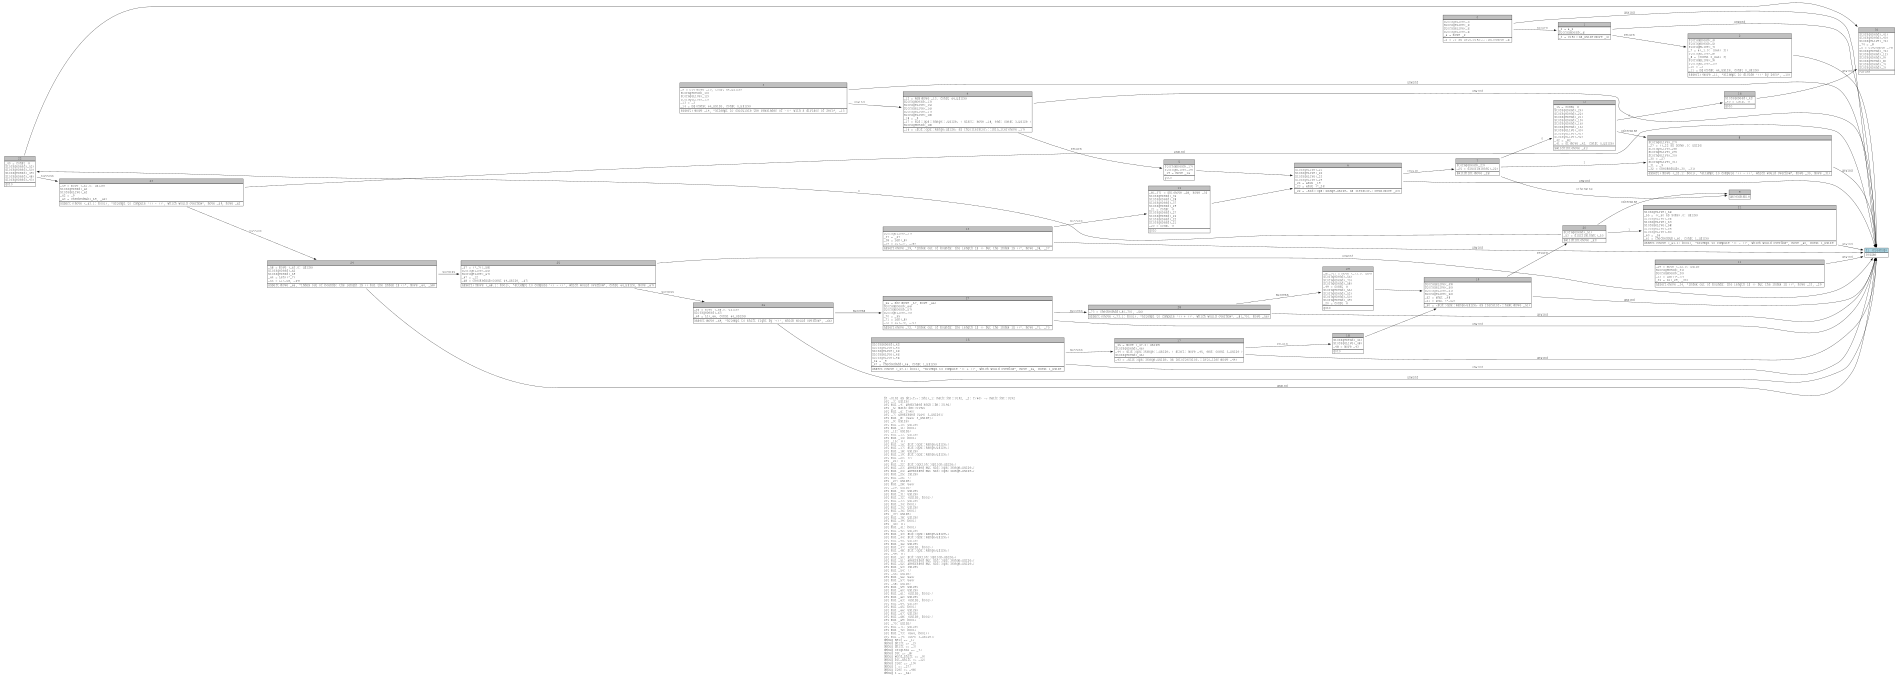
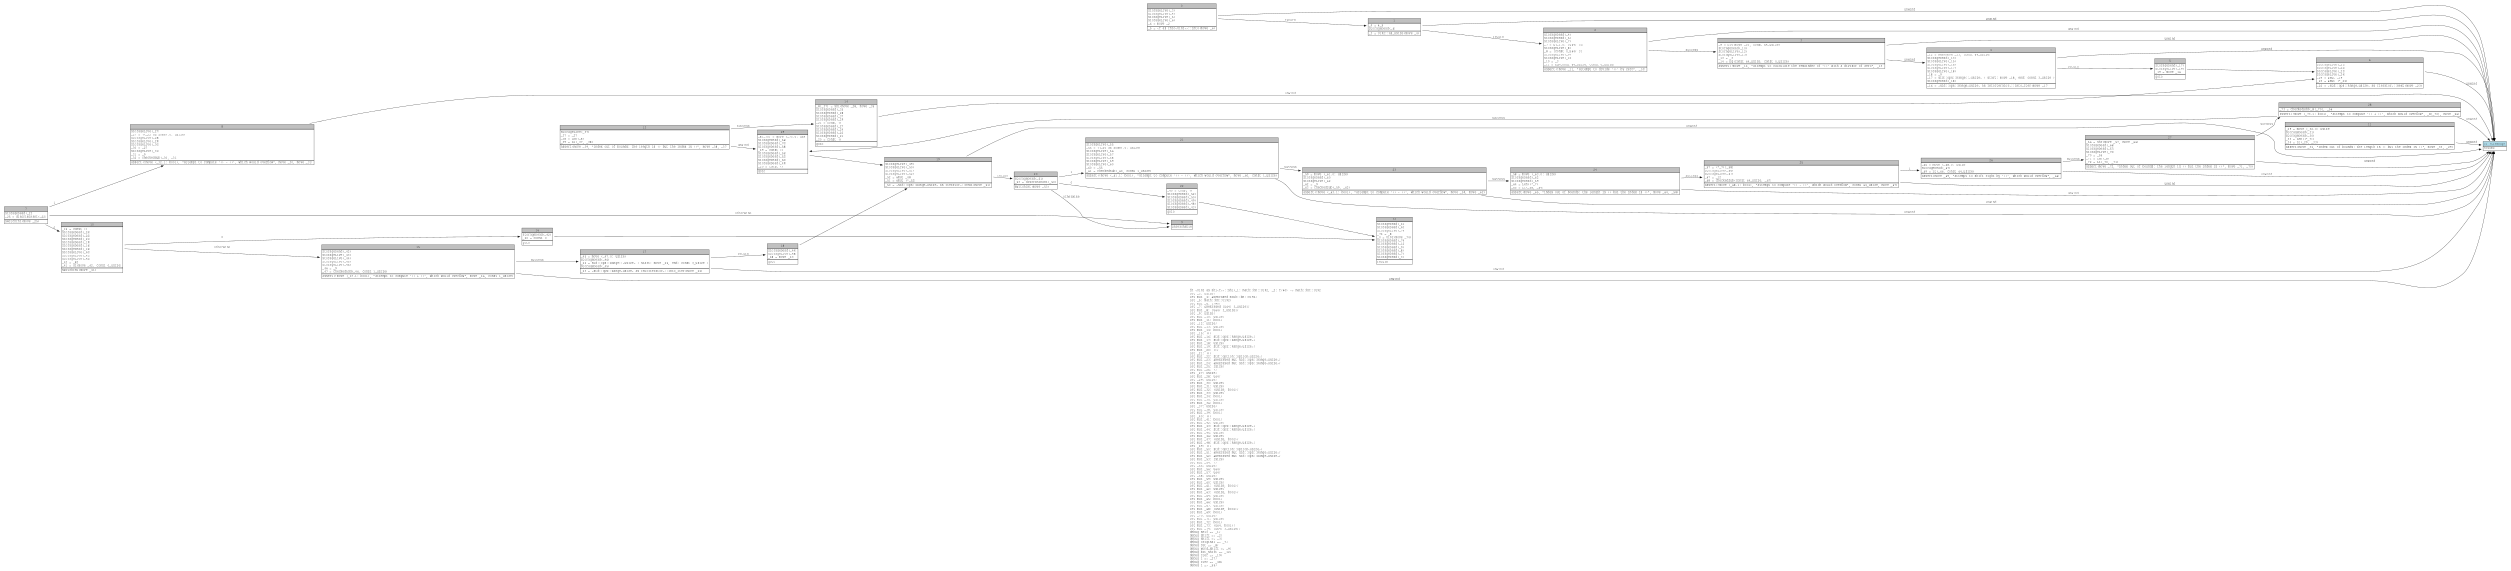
edge "2" -> "3": added, label "success"
edge "10" -> "8": now "10" -> "15"
edge "6" -> "7": removed, label "return"
edge "22" -> "23": now "21" -> "23"
edge "13" -> "31 (cleanup)": now "13" -> "29"
edge "25" -> "26": label "success" -> "1"
